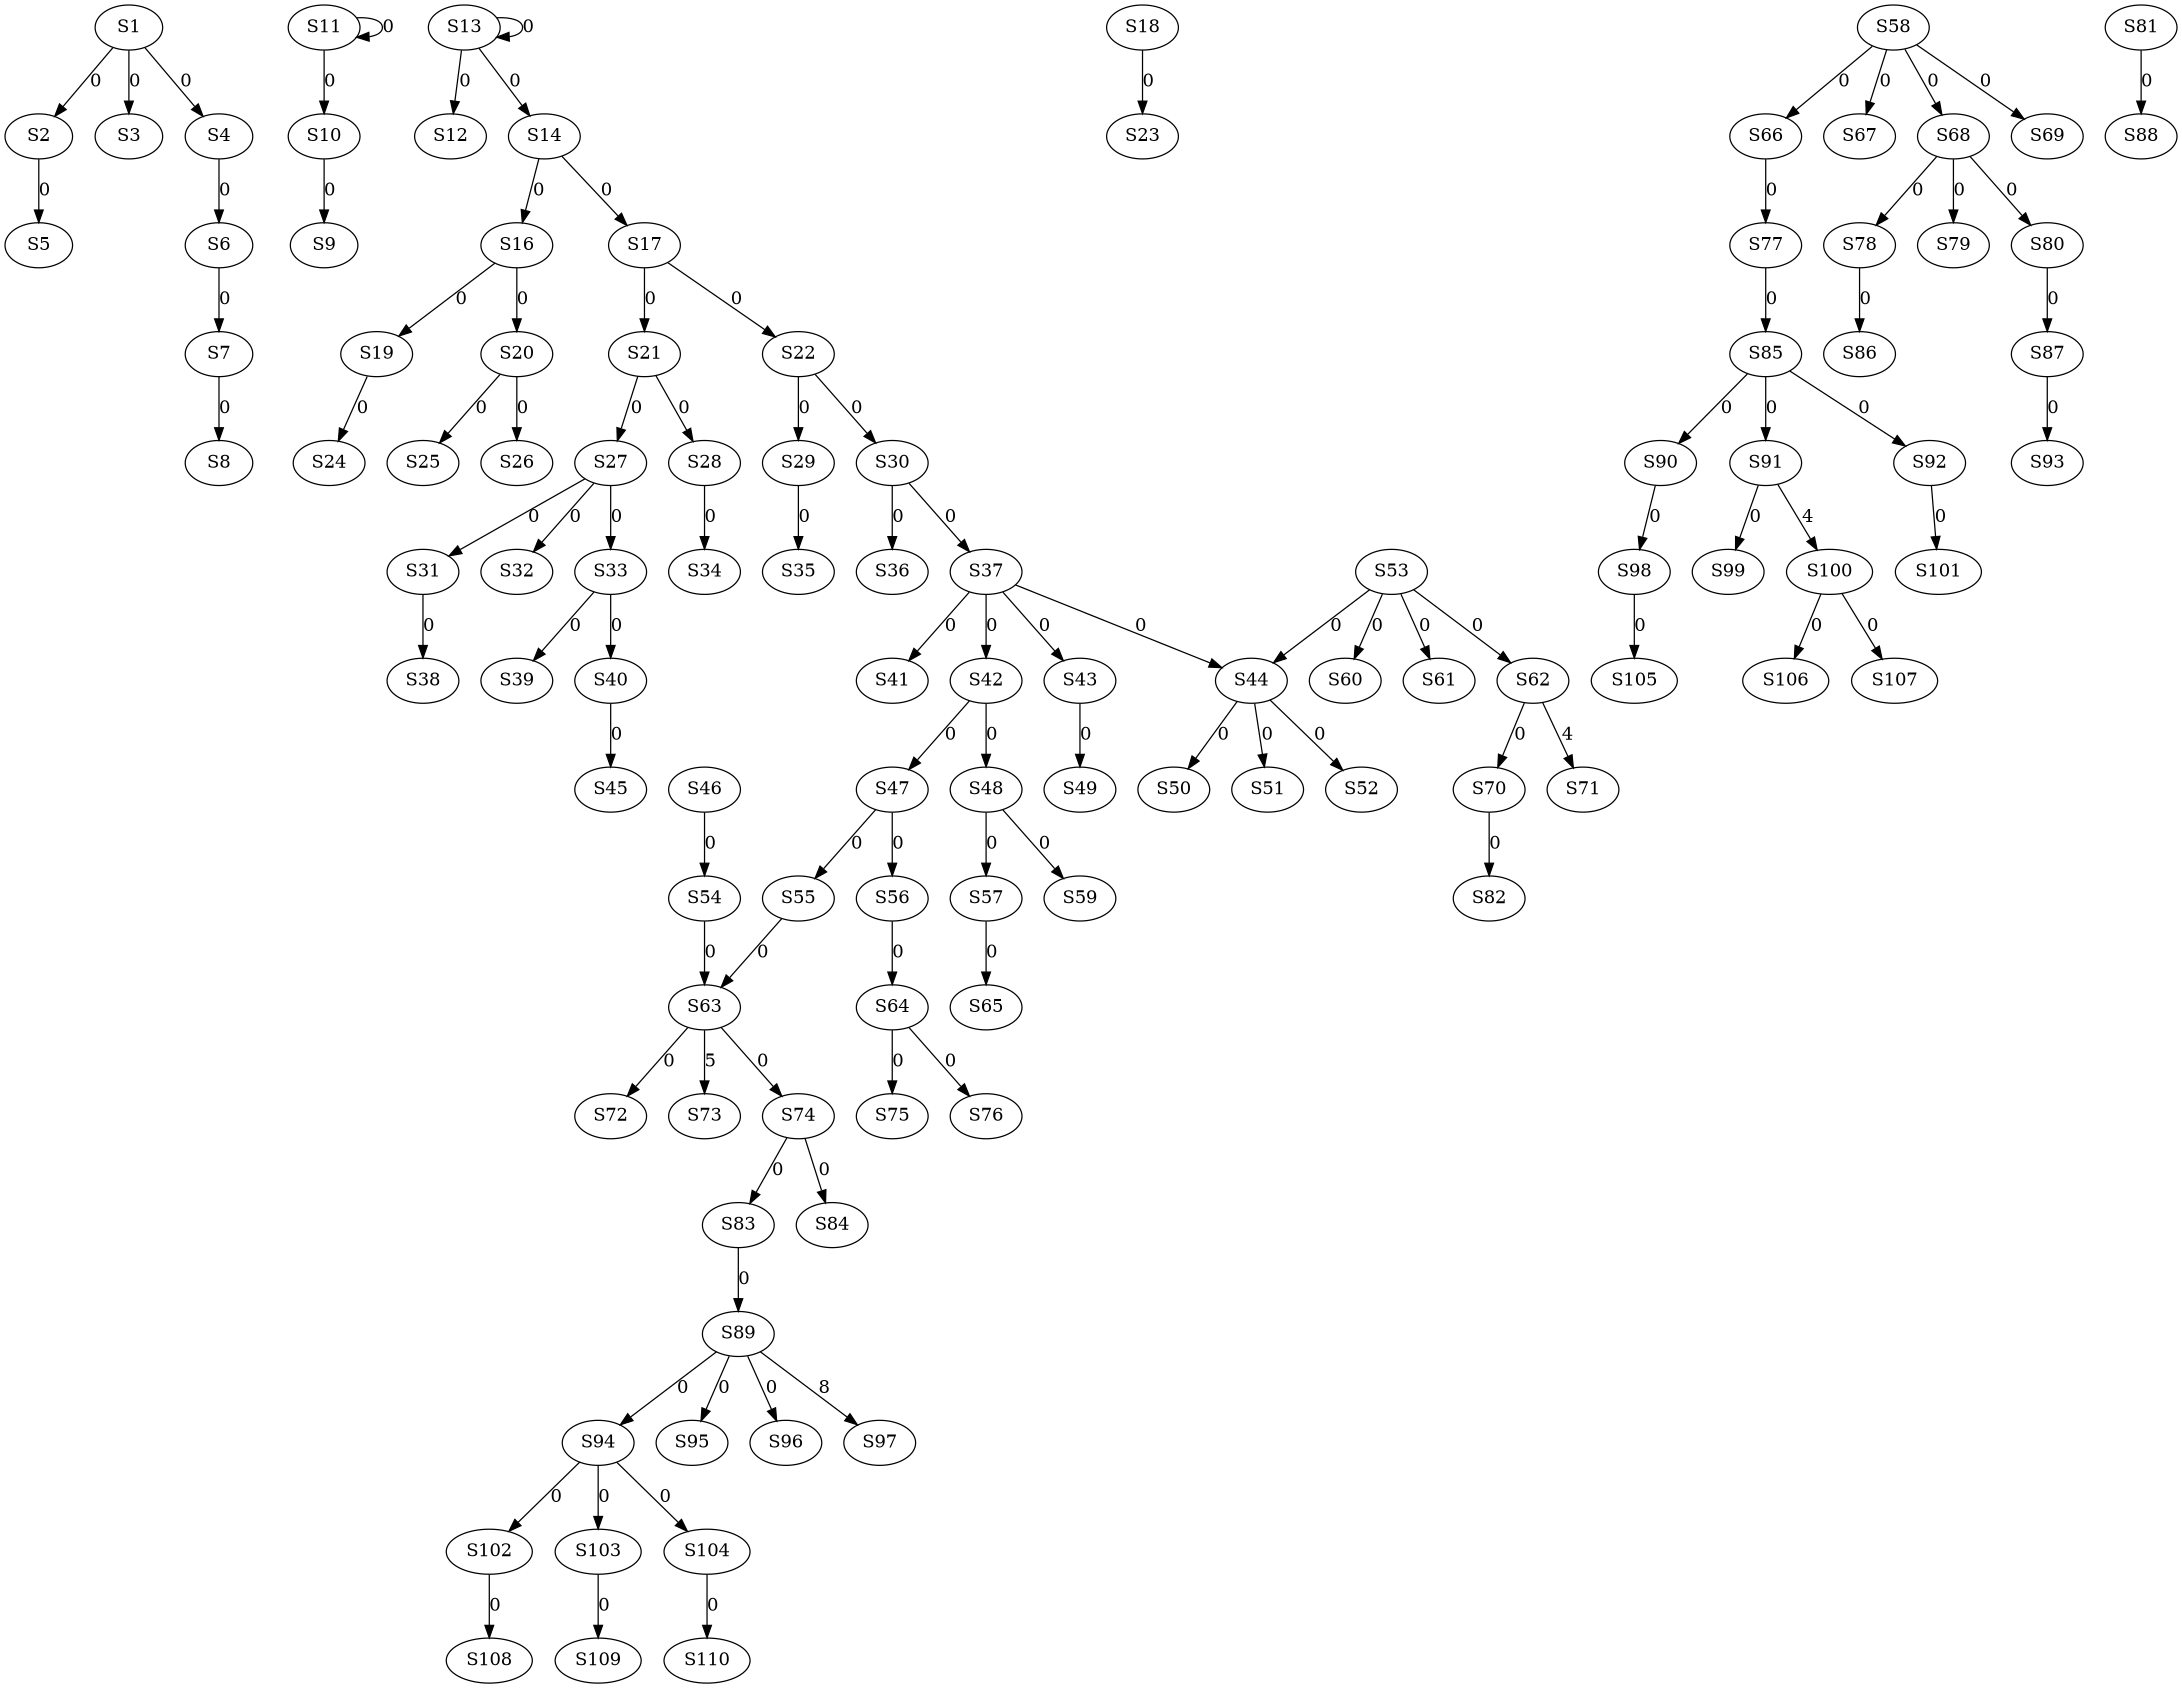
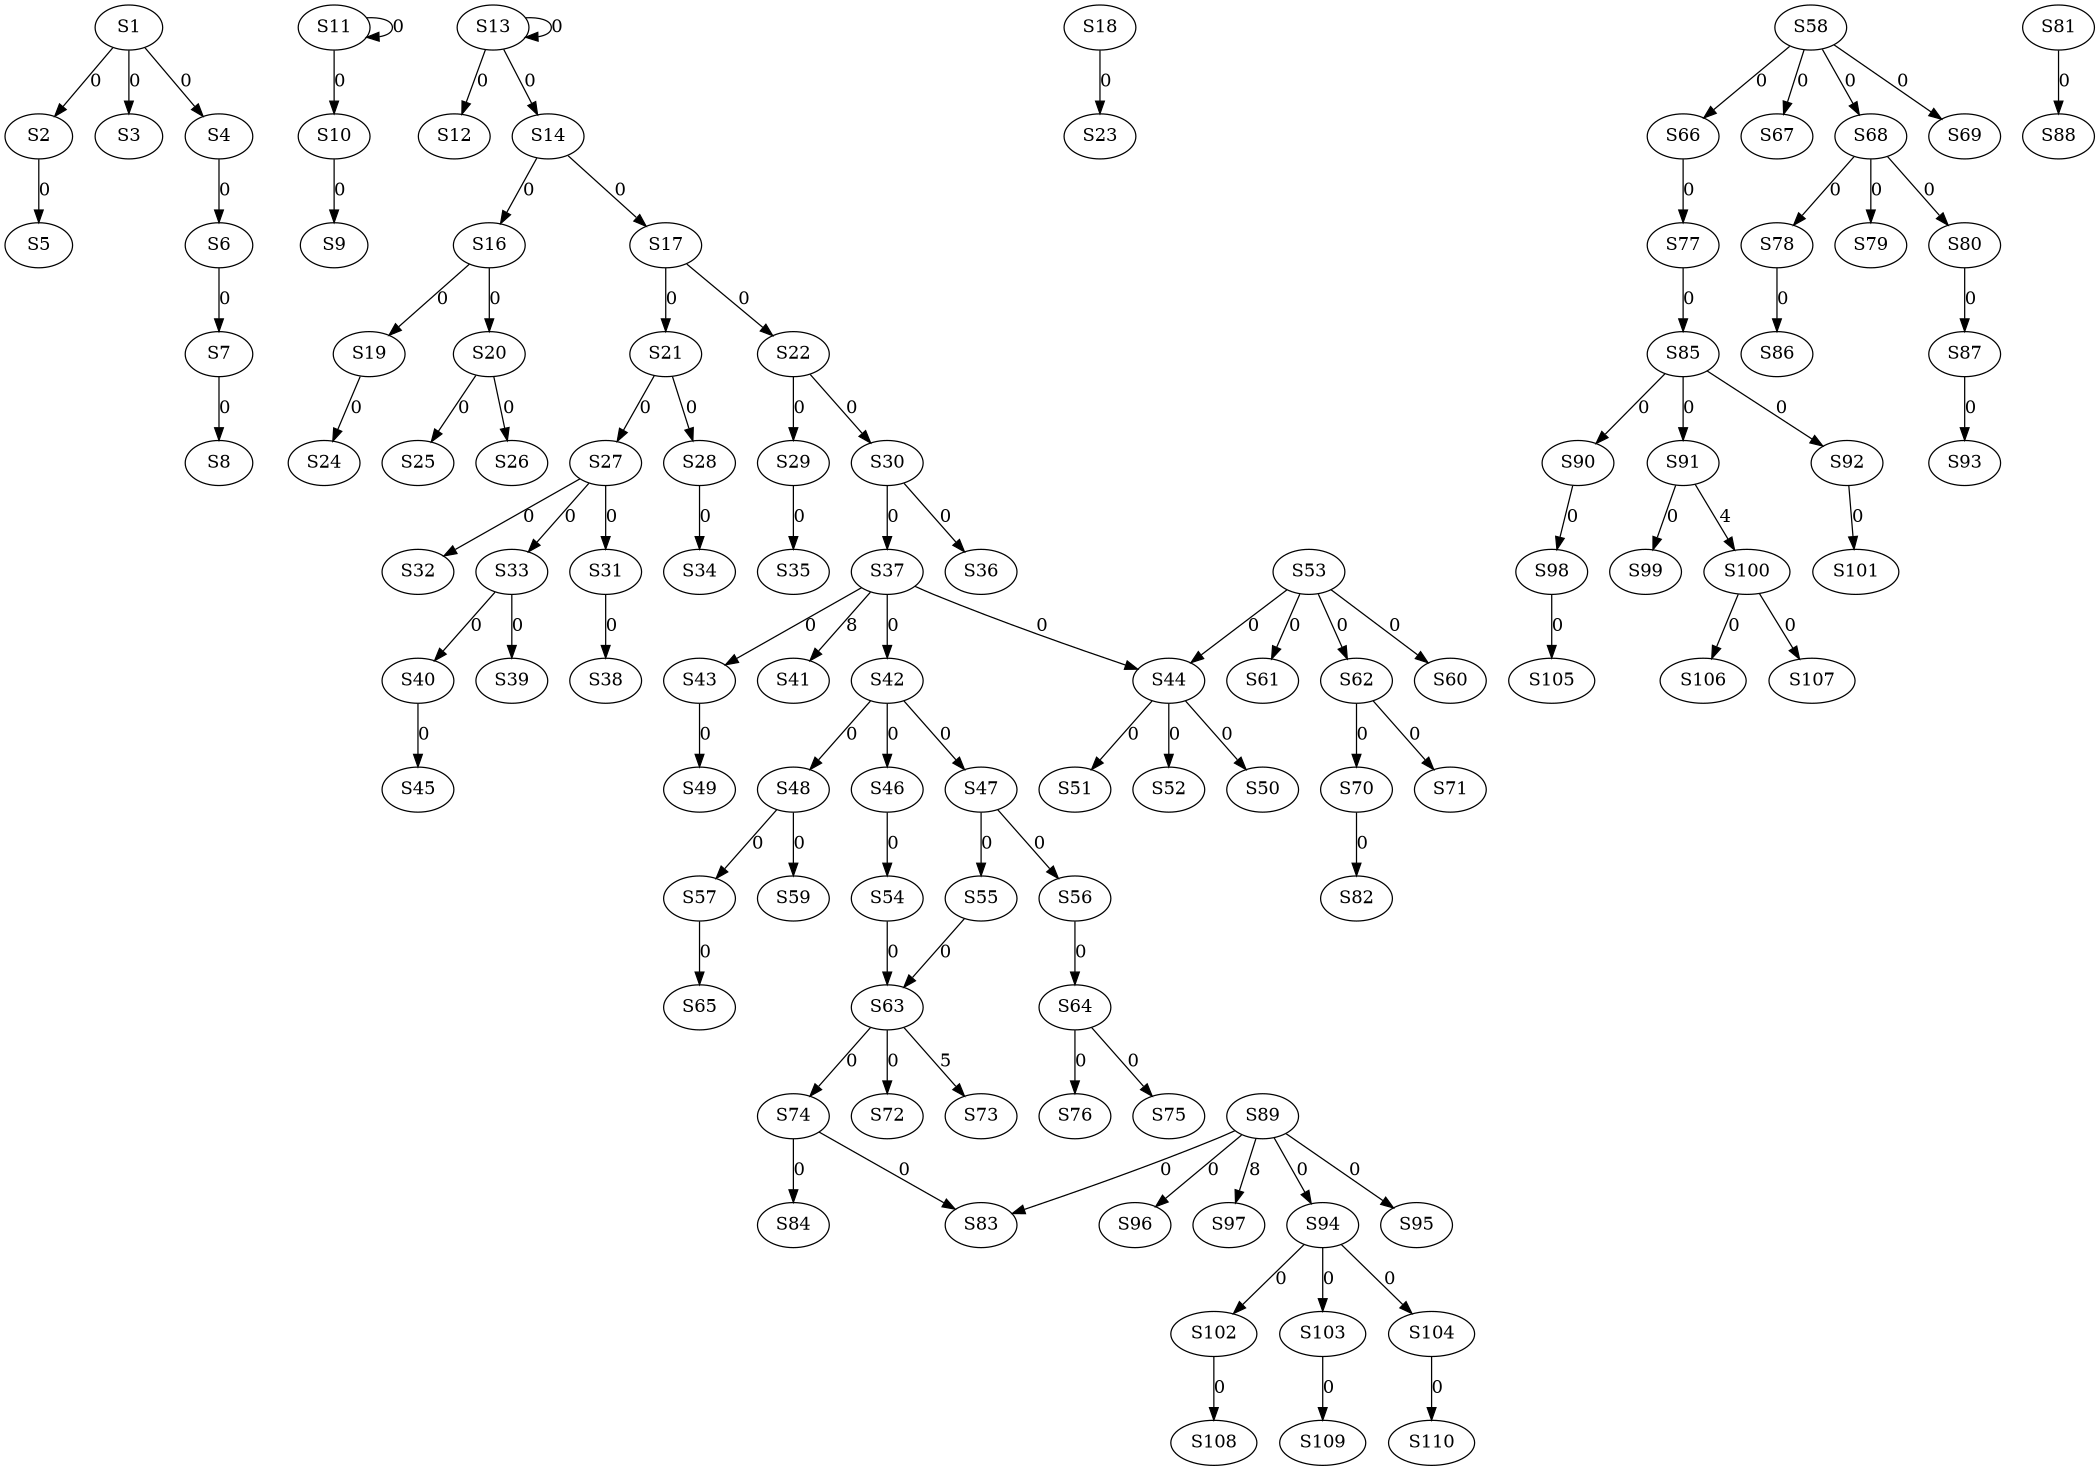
edge "S37" -> "S41": label "0" -> "8"
edge "S42" -> "S46": added, label "0"
edge "S62" -> "S71": label "4" -> "0"
edge "S83" -> "S89": reversed
